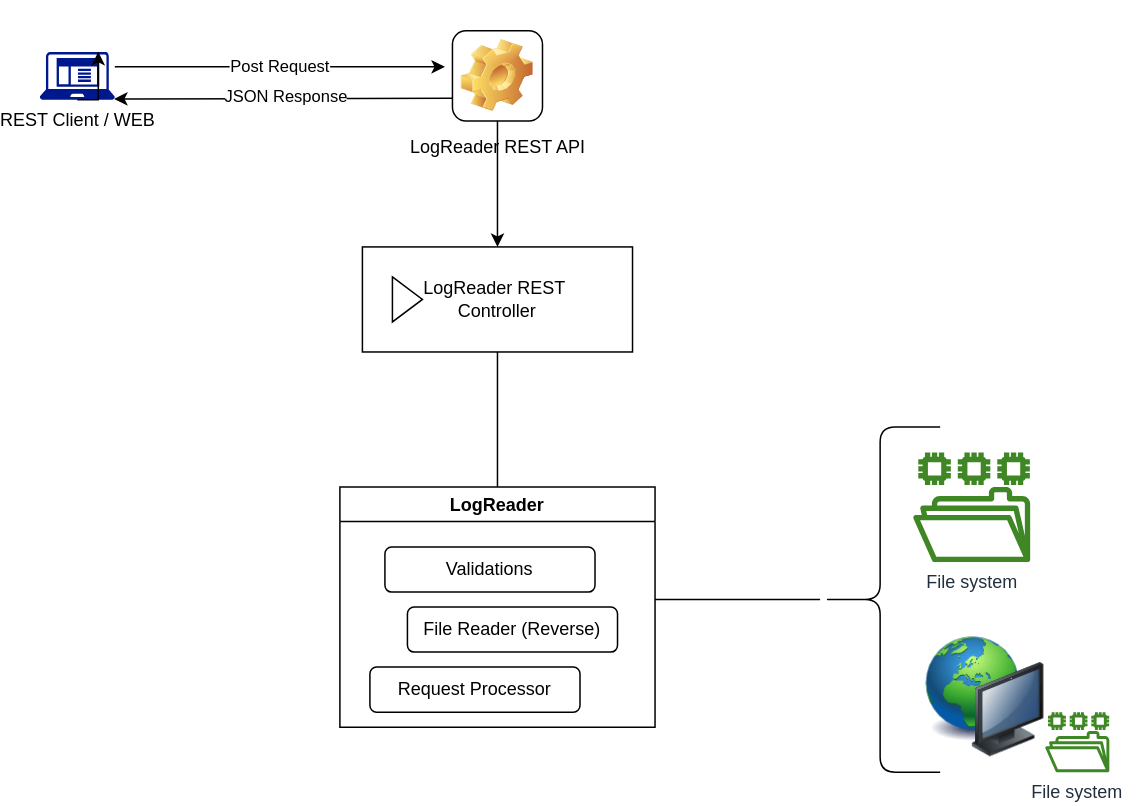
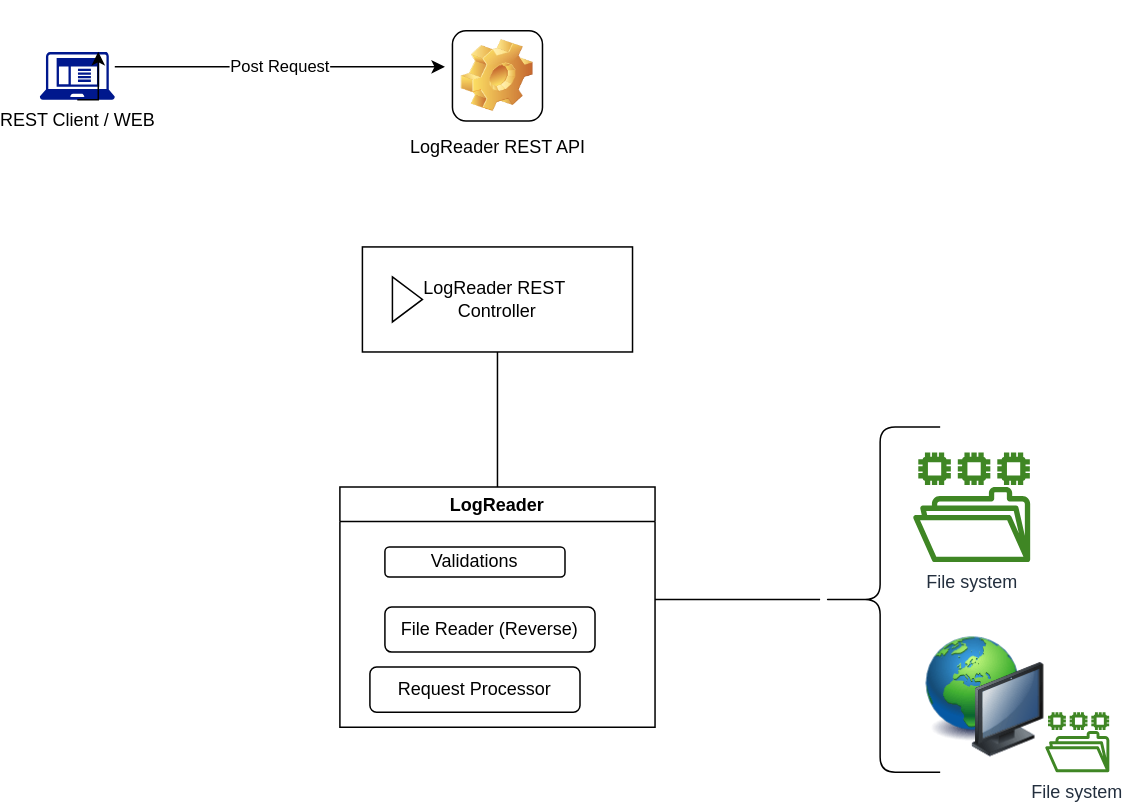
edge "LogReader REST API" -> "REST Client / WEB": removed, label "JSON Response"
edge "LogReader REST API" -> "LogReader REST Controller": removed
node "Validations": size 210x45 -> 180x30
node "File Reader (Reverse)": moved (512, 629) -> (490, 629)
